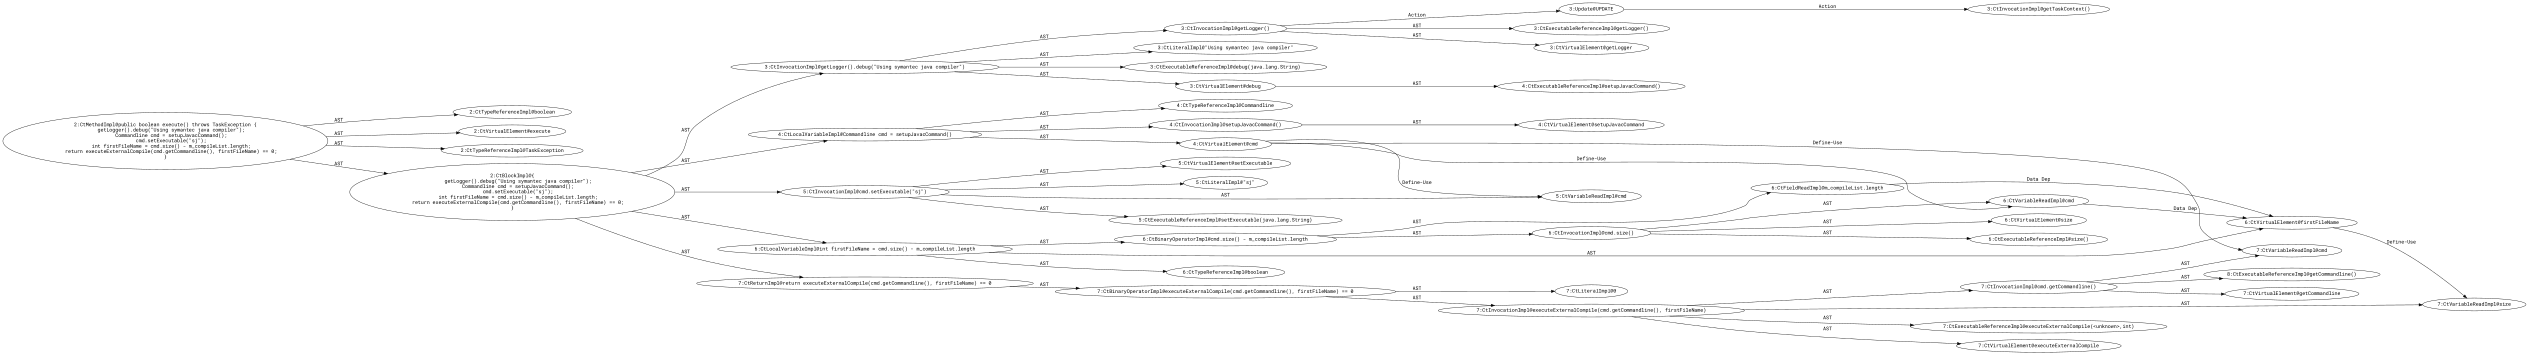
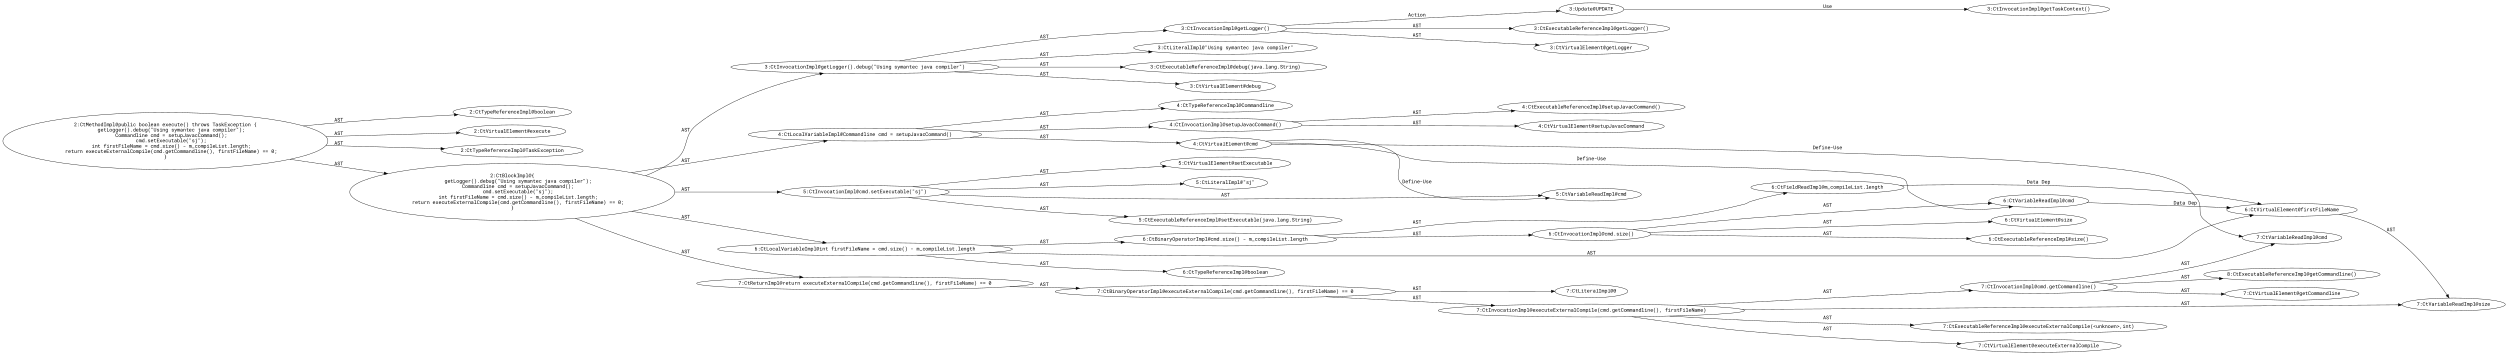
edge "3:Update@UPDATE" -> "3:CtInvocationImpl@getTaskContext()": label "Action" -> "Use"
edge "3:CtVirtualElement@debug" -> "4:CtExecutableReferenceImpl@setupJavacCommand()": now "4:CtInvocationImpl@setupJavacCommand()" -> "4:CtExecutableReferenceImpl@setupJavacCommand()"
edge "6:CtVirtualElement@firstFileName" -> "7:CtVariableReadImpl@size": label "Define-Use" -> "AST"
